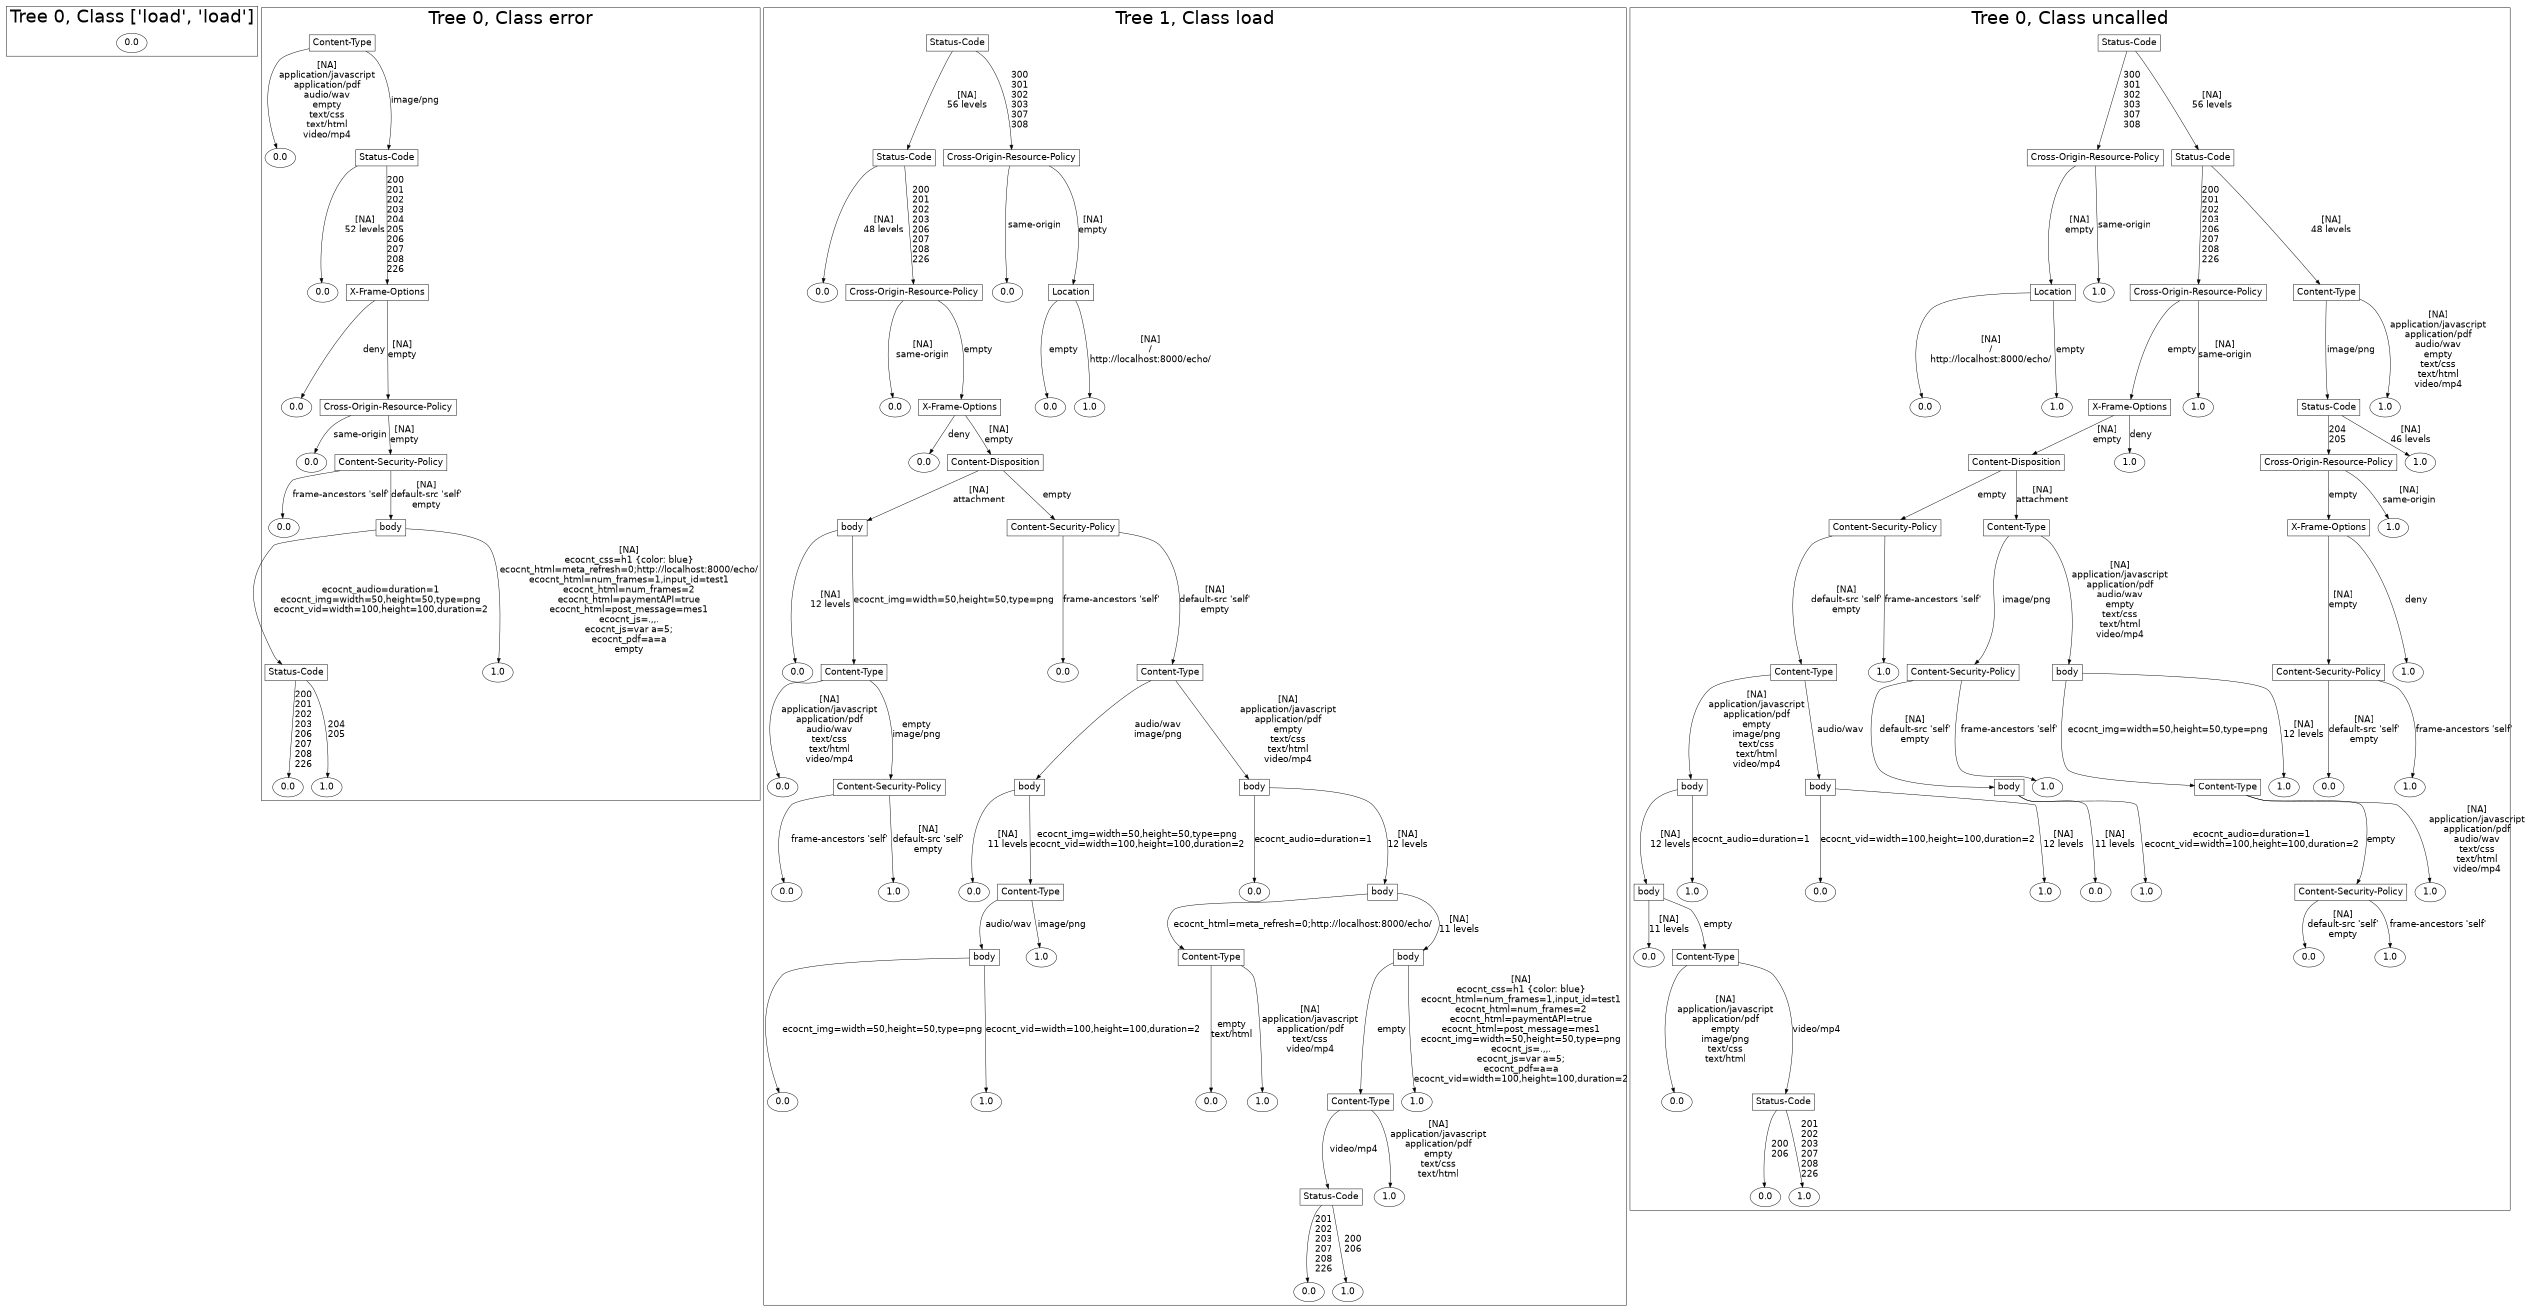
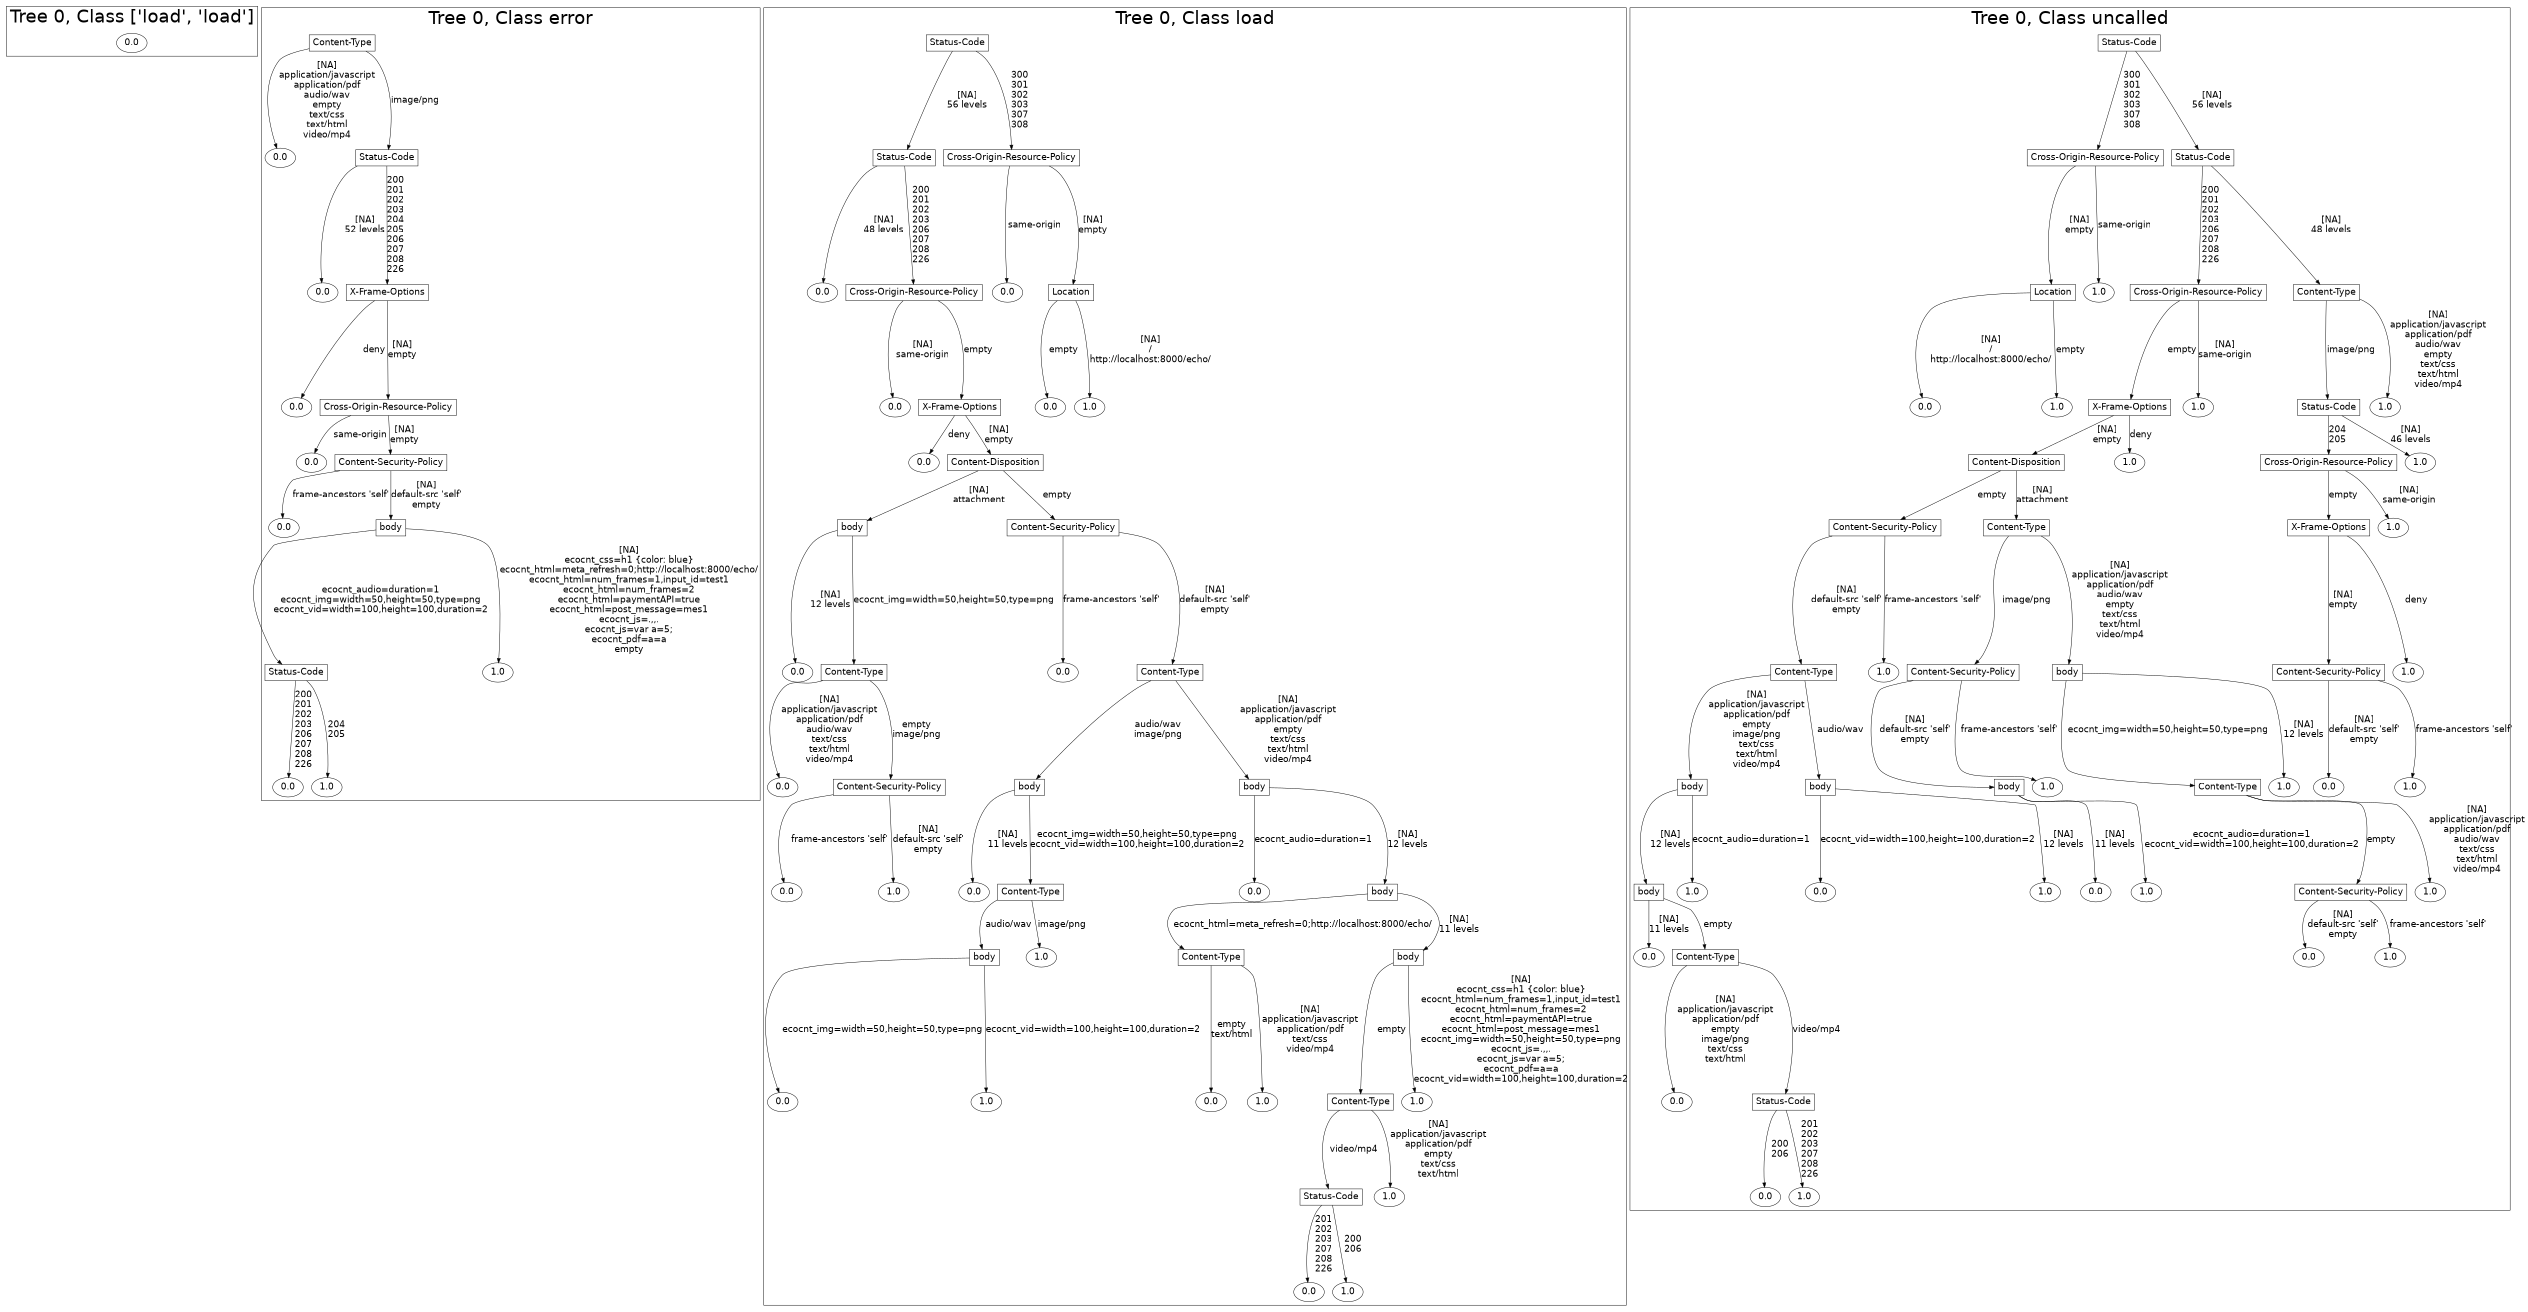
cluster "Tree 1, Class load": label "Tree 1, Class load" -> "Tree 0, Class load"
